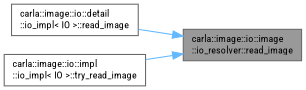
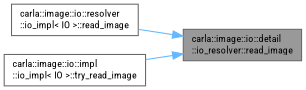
node "carla::image::io::detail ::io_impl< IO >::read_image": label "carla::image::io::detail ::io_impl< IO >::read_image" -> "carla::image::io::resolver ::io_impl< IO >::read_image"
node "carla::image::io::image ::io_resolver::read_image": label "carla::image::io::image ::io_resolver::read_image" -> "carla::image::io::detail ::io_resolver::read_image"
